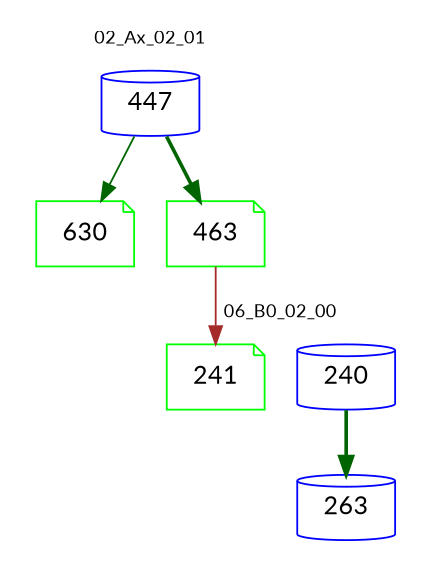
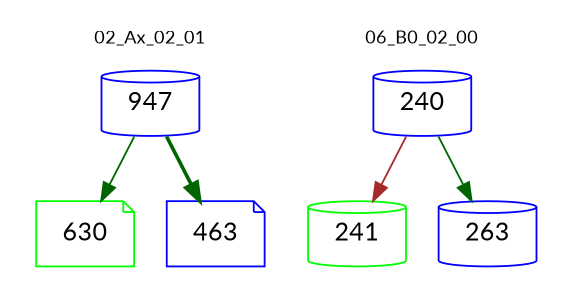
node "447": label "447" -> "947"
node "463": color green -> blue
edge "463" -> "241": now "240" -> "241"
node "241": shape note -> cylinder
edge "240" -> "263": style bold -> solid
